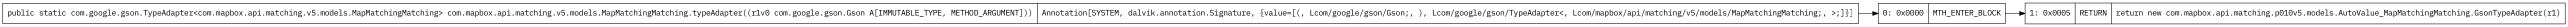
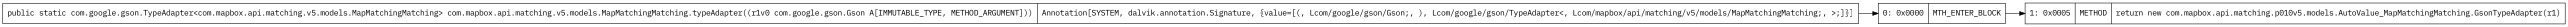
node "1: 0x0005": text "RETURN" -> "METHOD"
